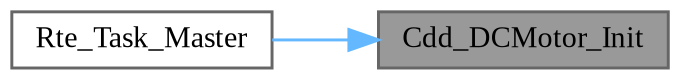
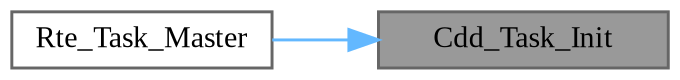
node "Cdd_DCMotor_Init": label "Cdd_DCMotor_Init" -> "Cdd_Task_Init"
